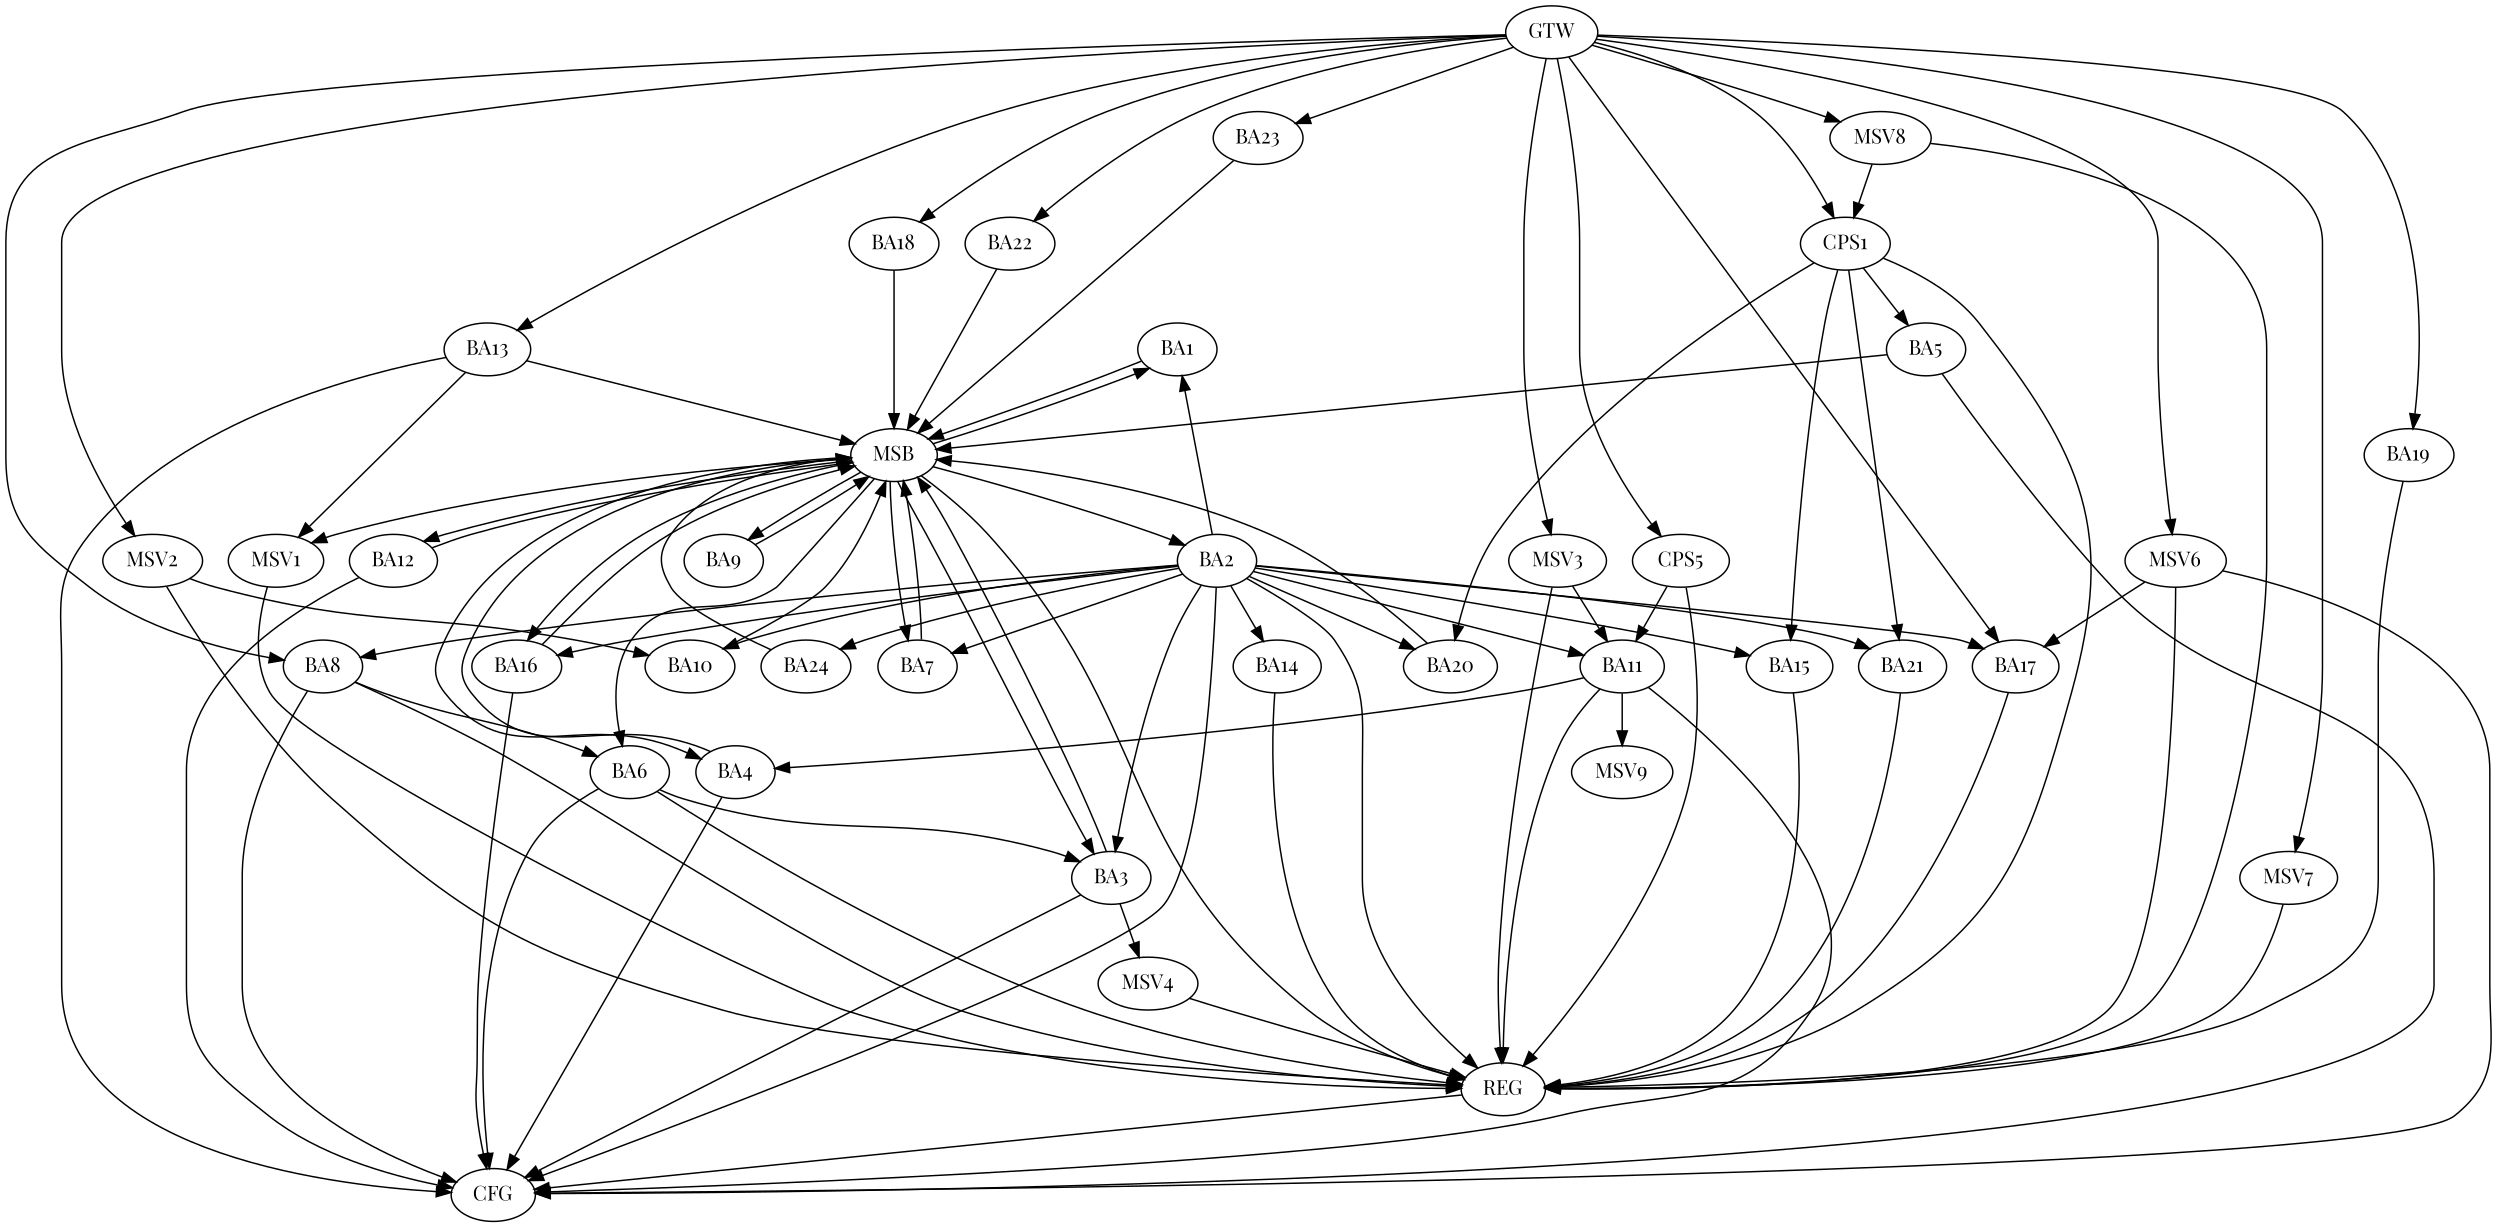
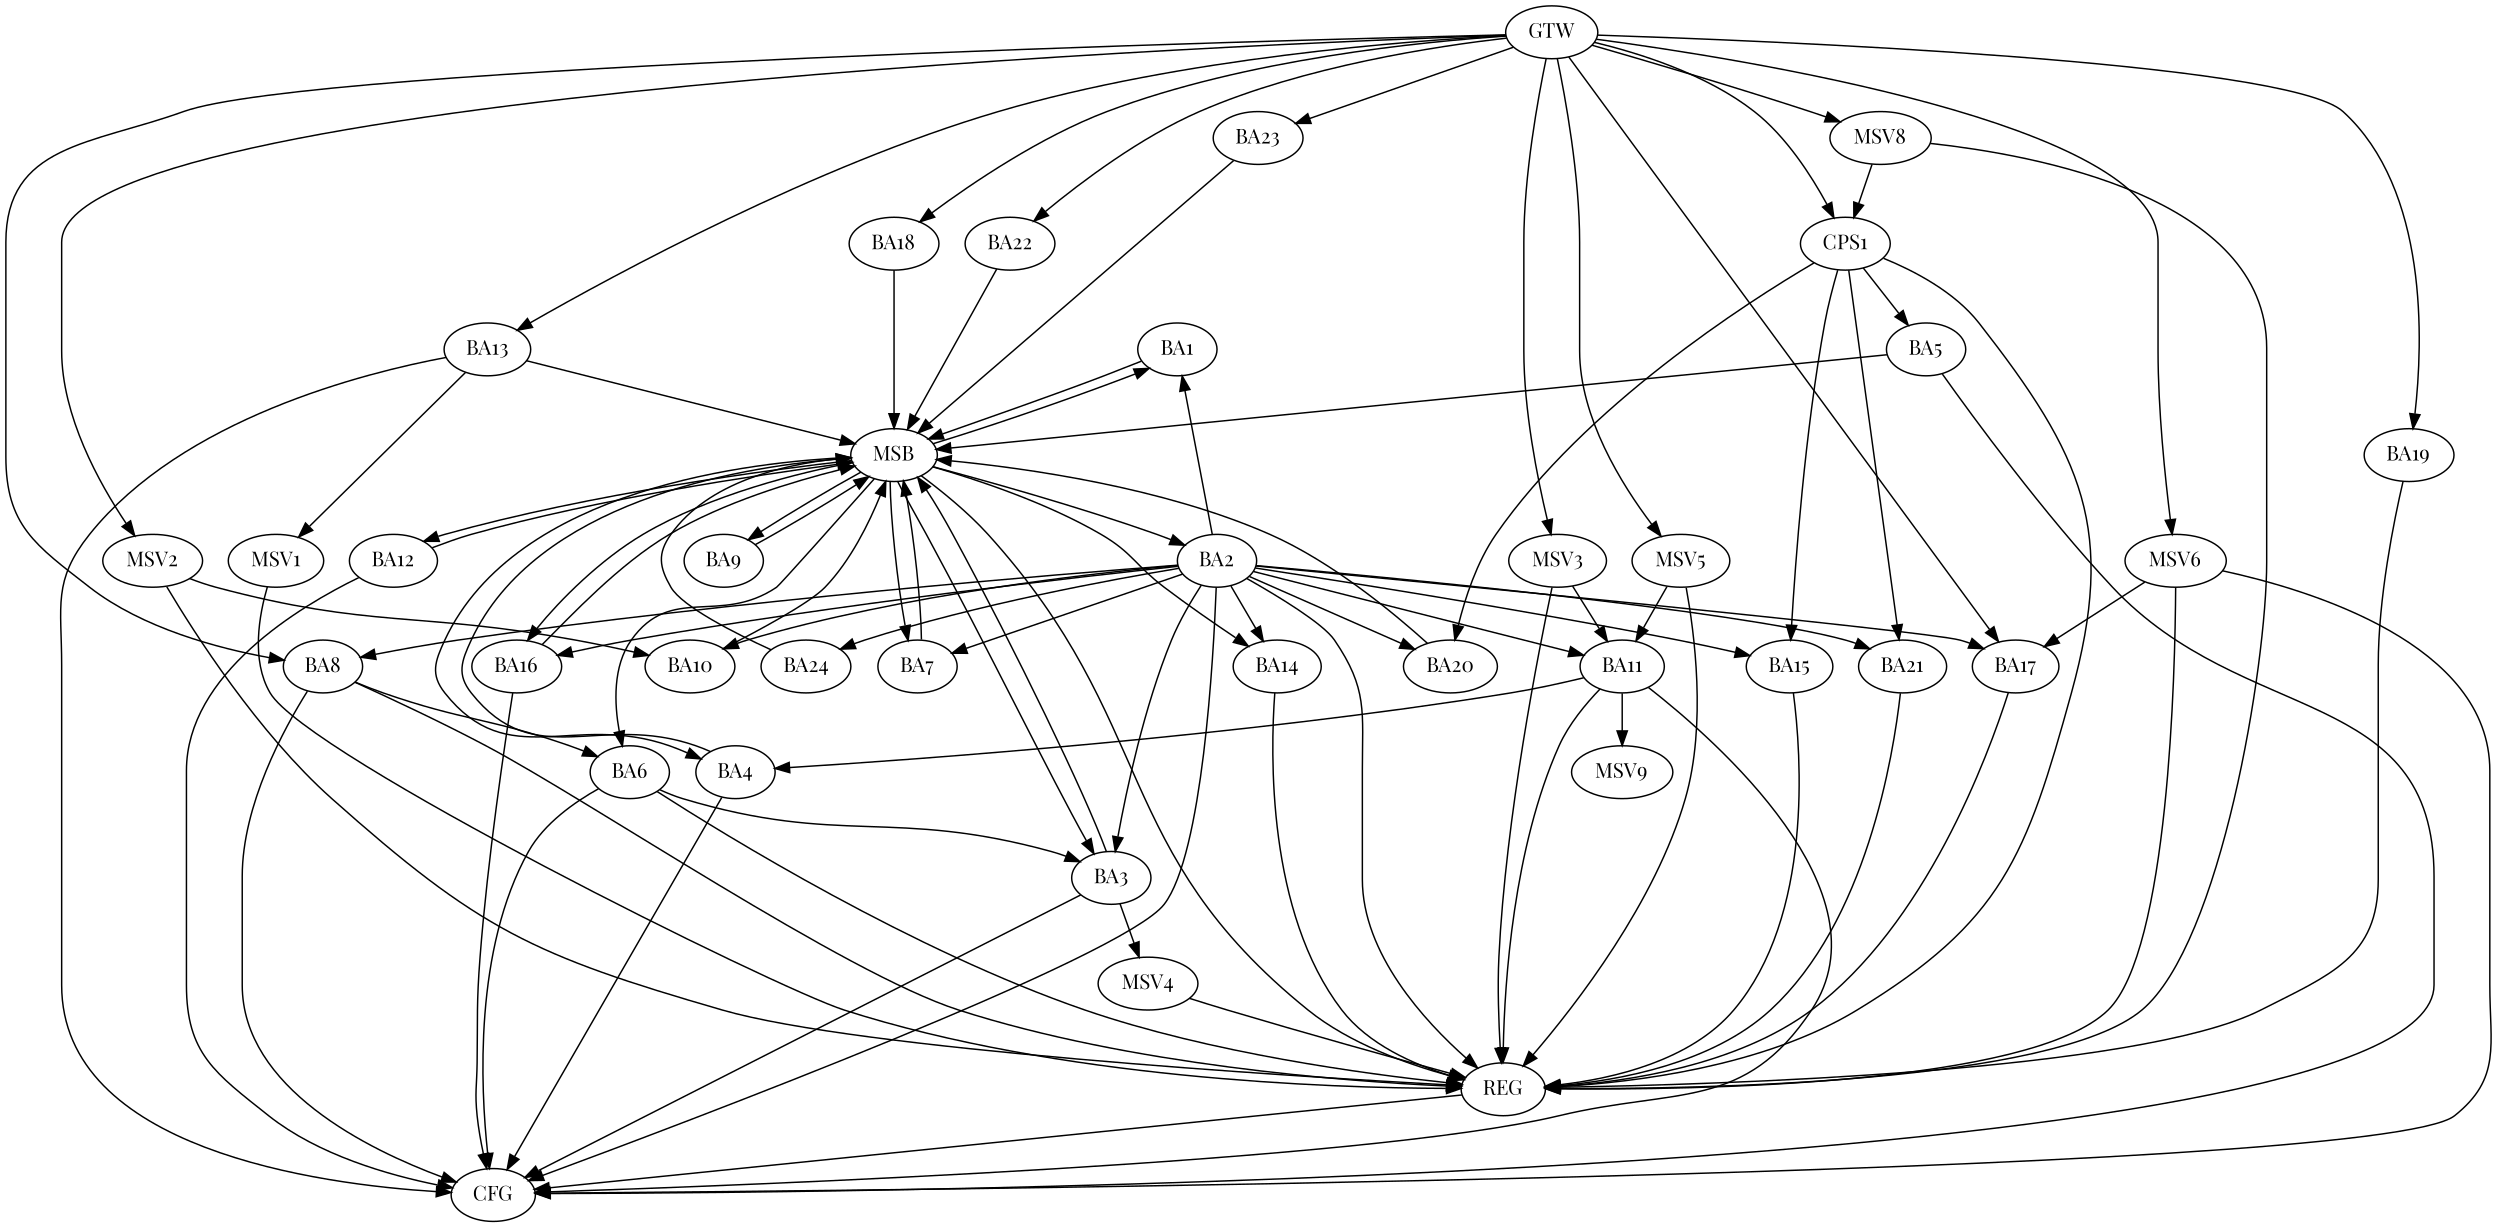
edge "MSB" -> "MSV1": now "MSB" -> "BA14"
node "CPS5": label "CPS5" -> "MSV5"
node "MSV7": removed
